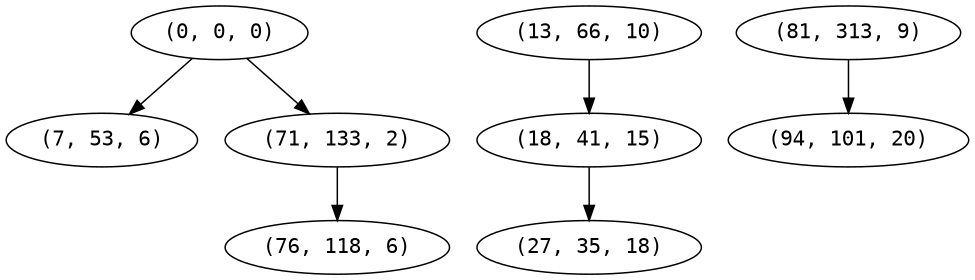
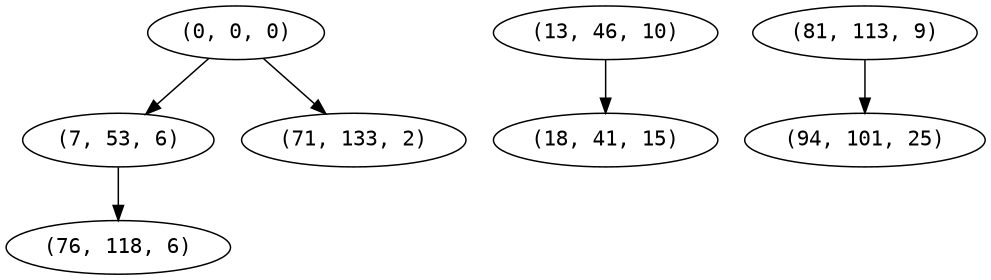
node "(13, 66, 10)": label "(13, 66, 10)" -> "(13, 46, 10)"
node "(81, 313, 9)": label "(81, 313, 9)" -> "(81, 113, 9)"
node "(94, 101, 20)": label "(94, 101, 20)" -> "(94, 101, 25)"
edge "(71, 133, 2)" -> "(76, 118, 6)": now "(7, 53, 6)" -> "(76, 118, 6)"
node "(27, 35, 18)": removed
